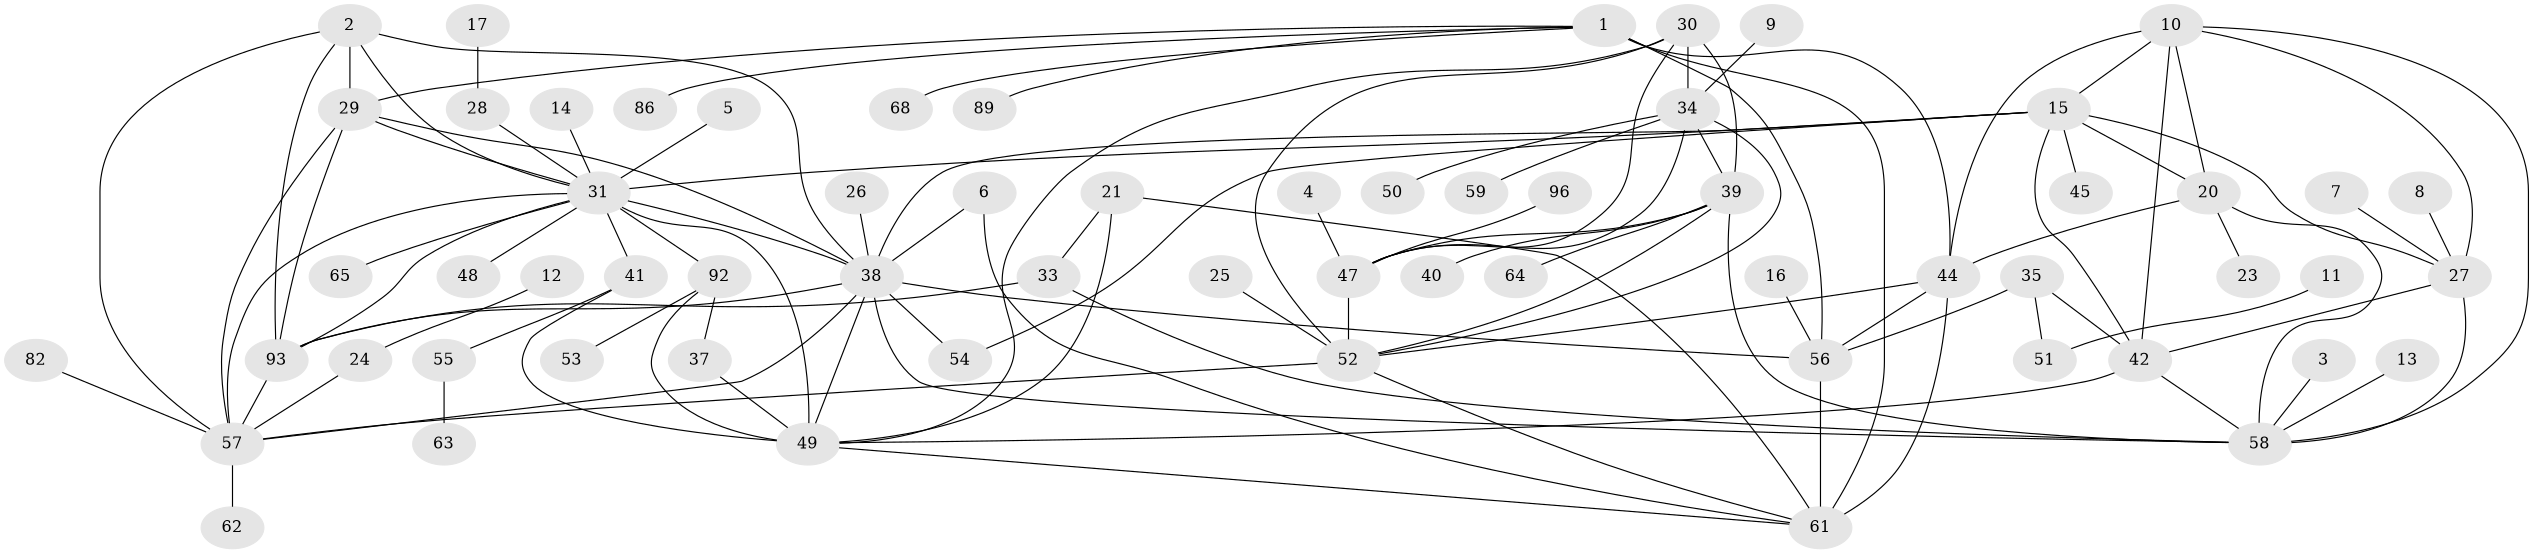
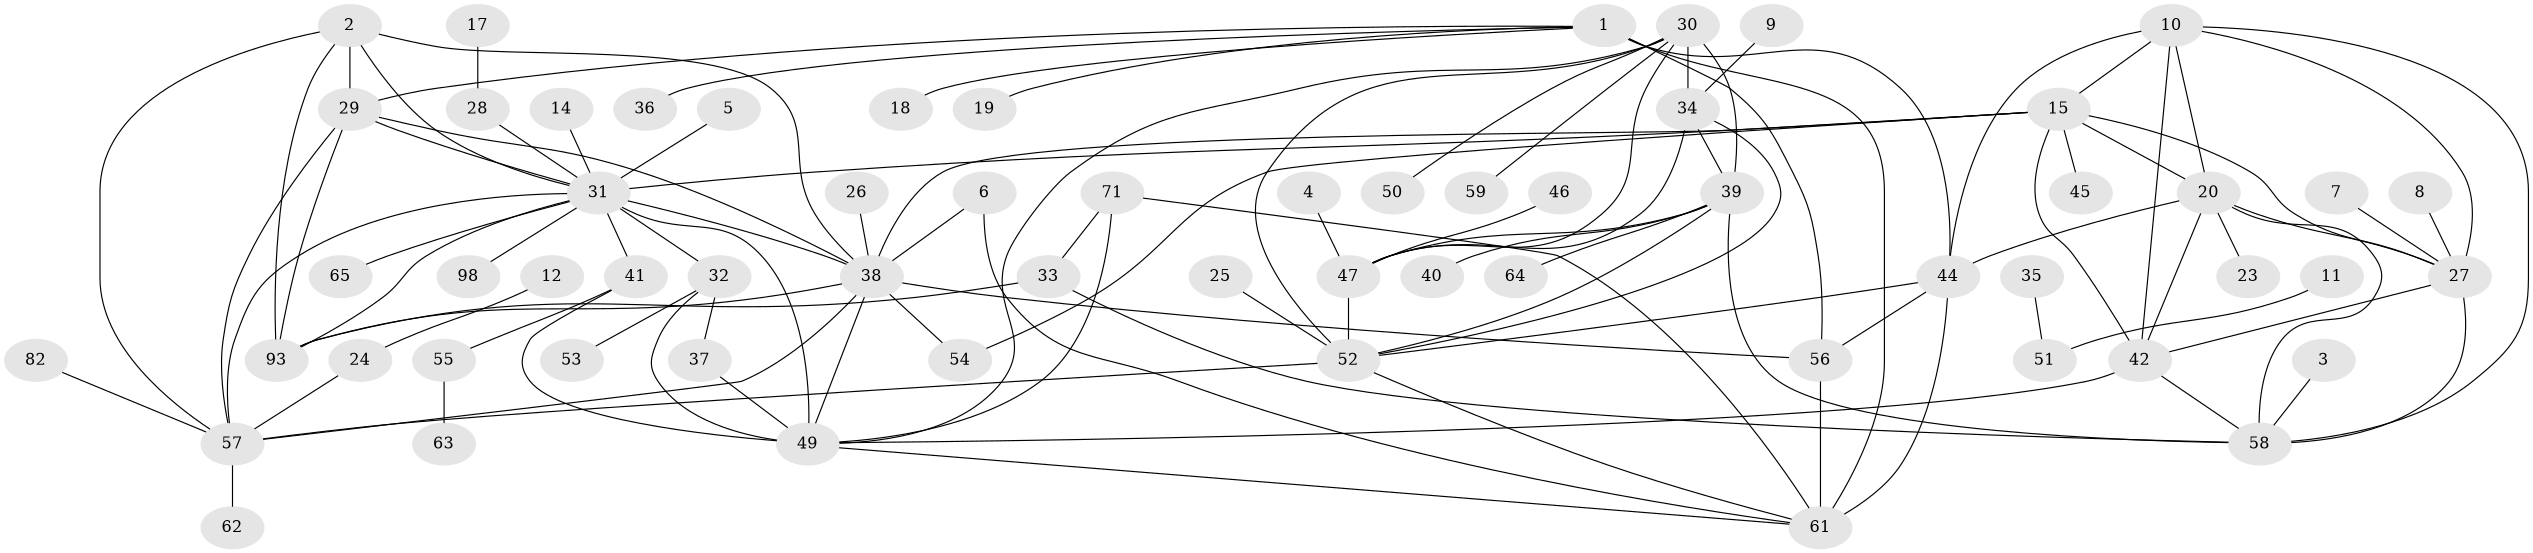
node "86": label "86" -> "36"
node "68": label "68" -> "18"
node "89": label "89" -> "19"
edge "34" -- "59": now "30" -- "59"
edge "34" -- "50": now "30" -- "50"
node "21": label "21" -> "71"
node "96": label "96" -> "46"
edge "20" -- "27": added
node "48": label "48" -> "98"
node "92": label "92" -> "32"
node "16": removed
edge "35" -- "42": now "20" -- "42"
edge "35" -- "56": removed
node "13": removed
edge "93" -- "57": removed
edge "38" -- "58": removed
